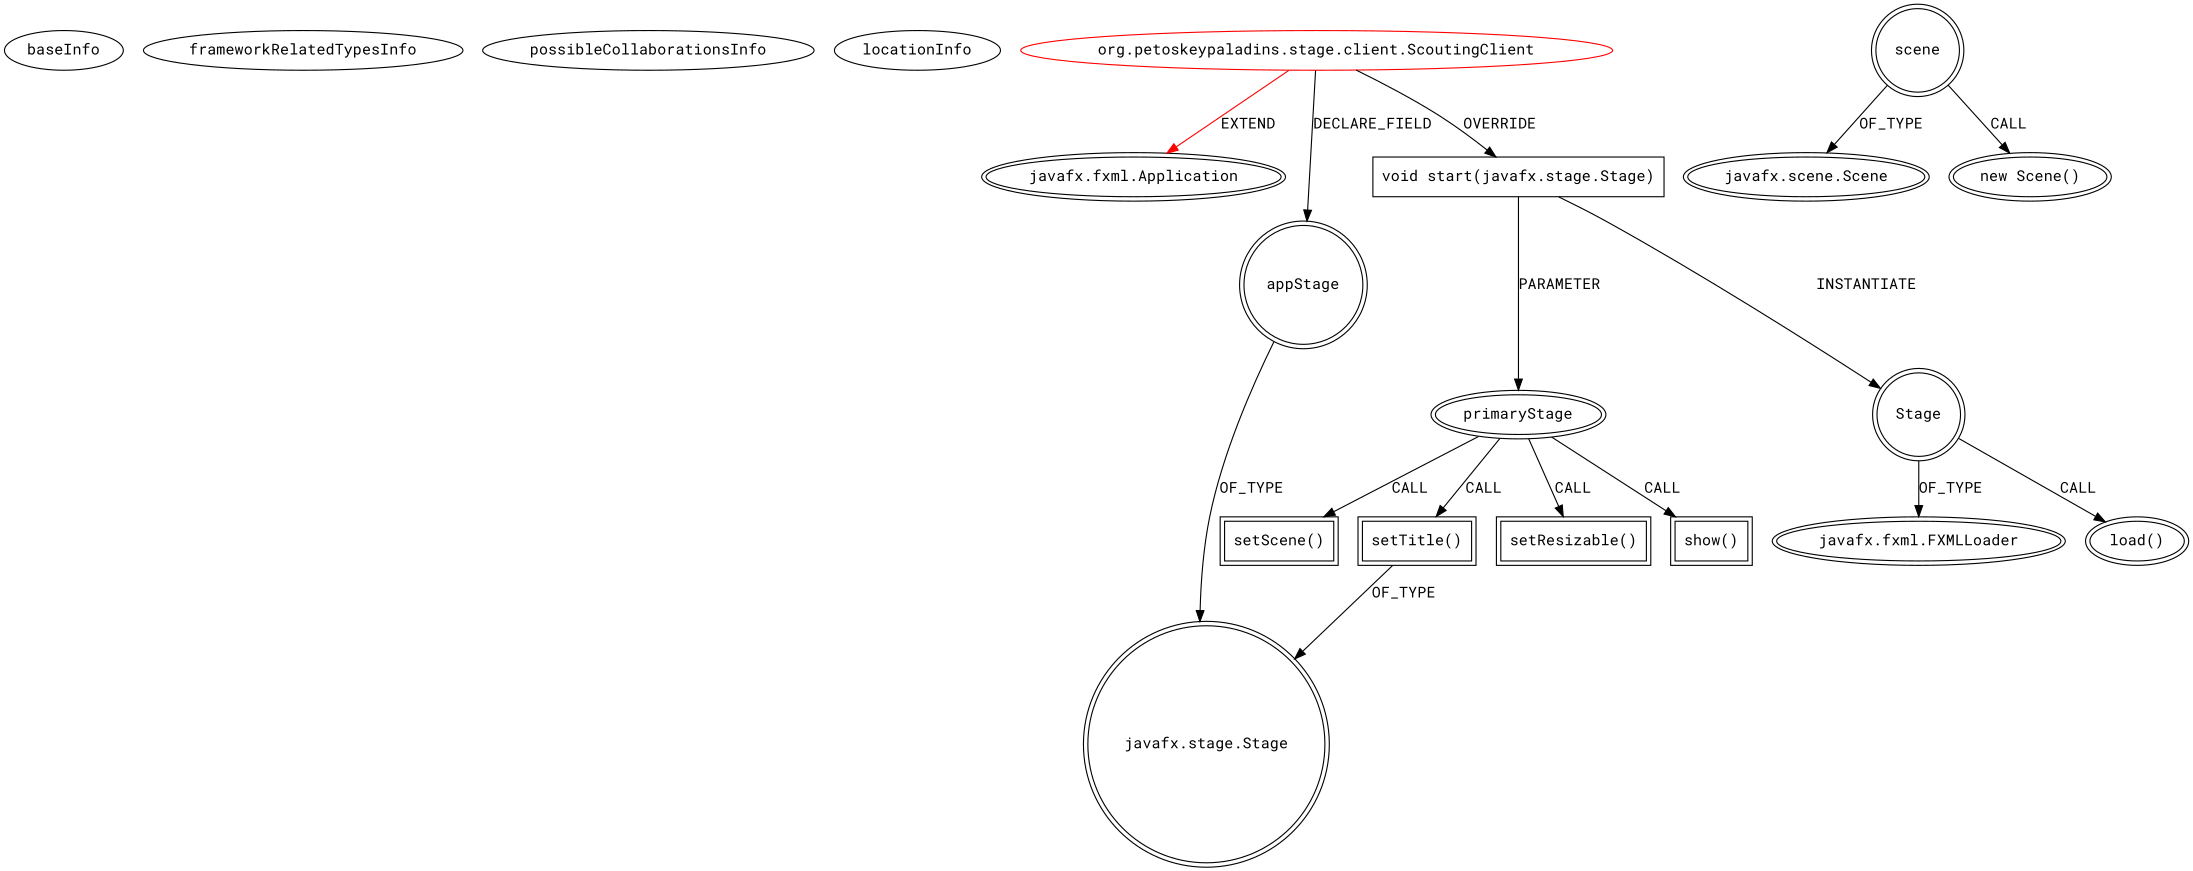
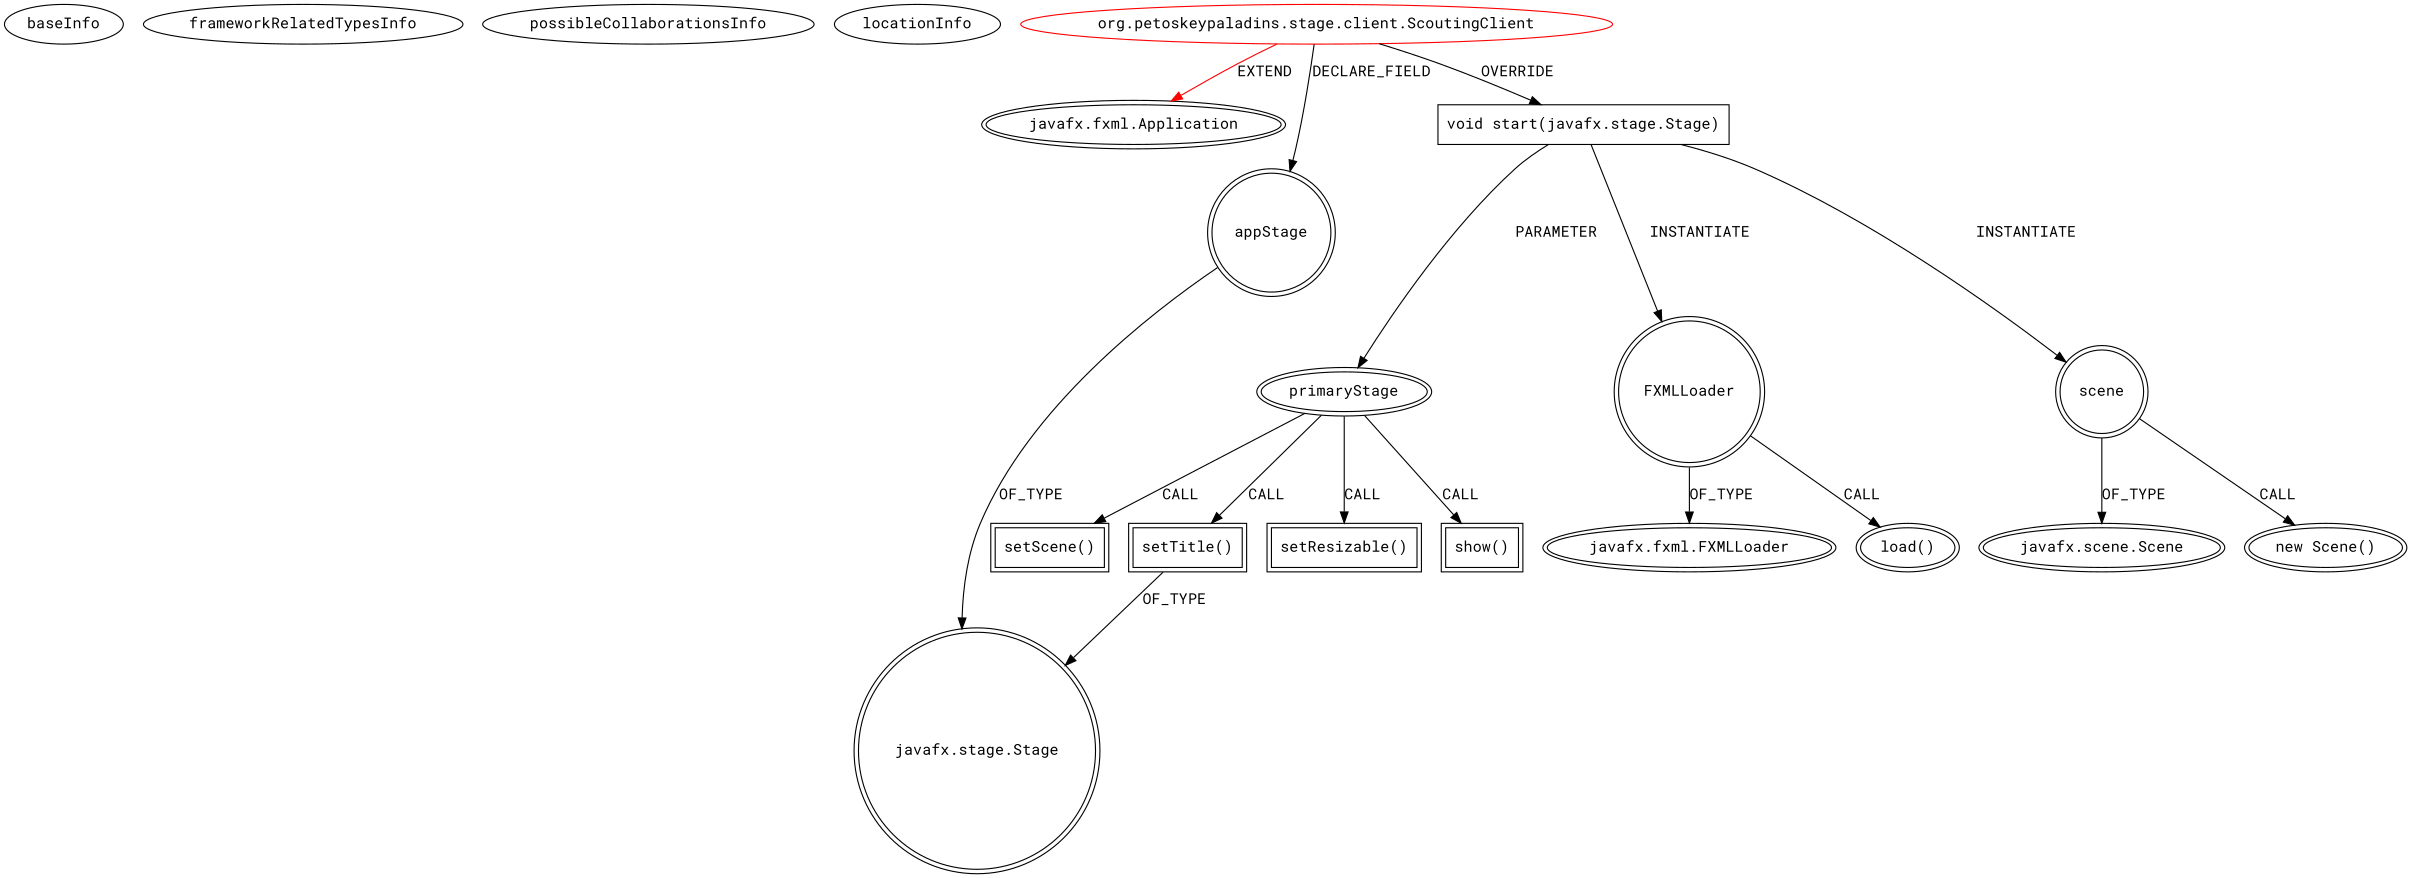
edge "void start(javafx.stage.Stage)" -> "scene": added, label "INSTANTIATE"
node "Stage": label "Stage" -> "FXMLLoader"
